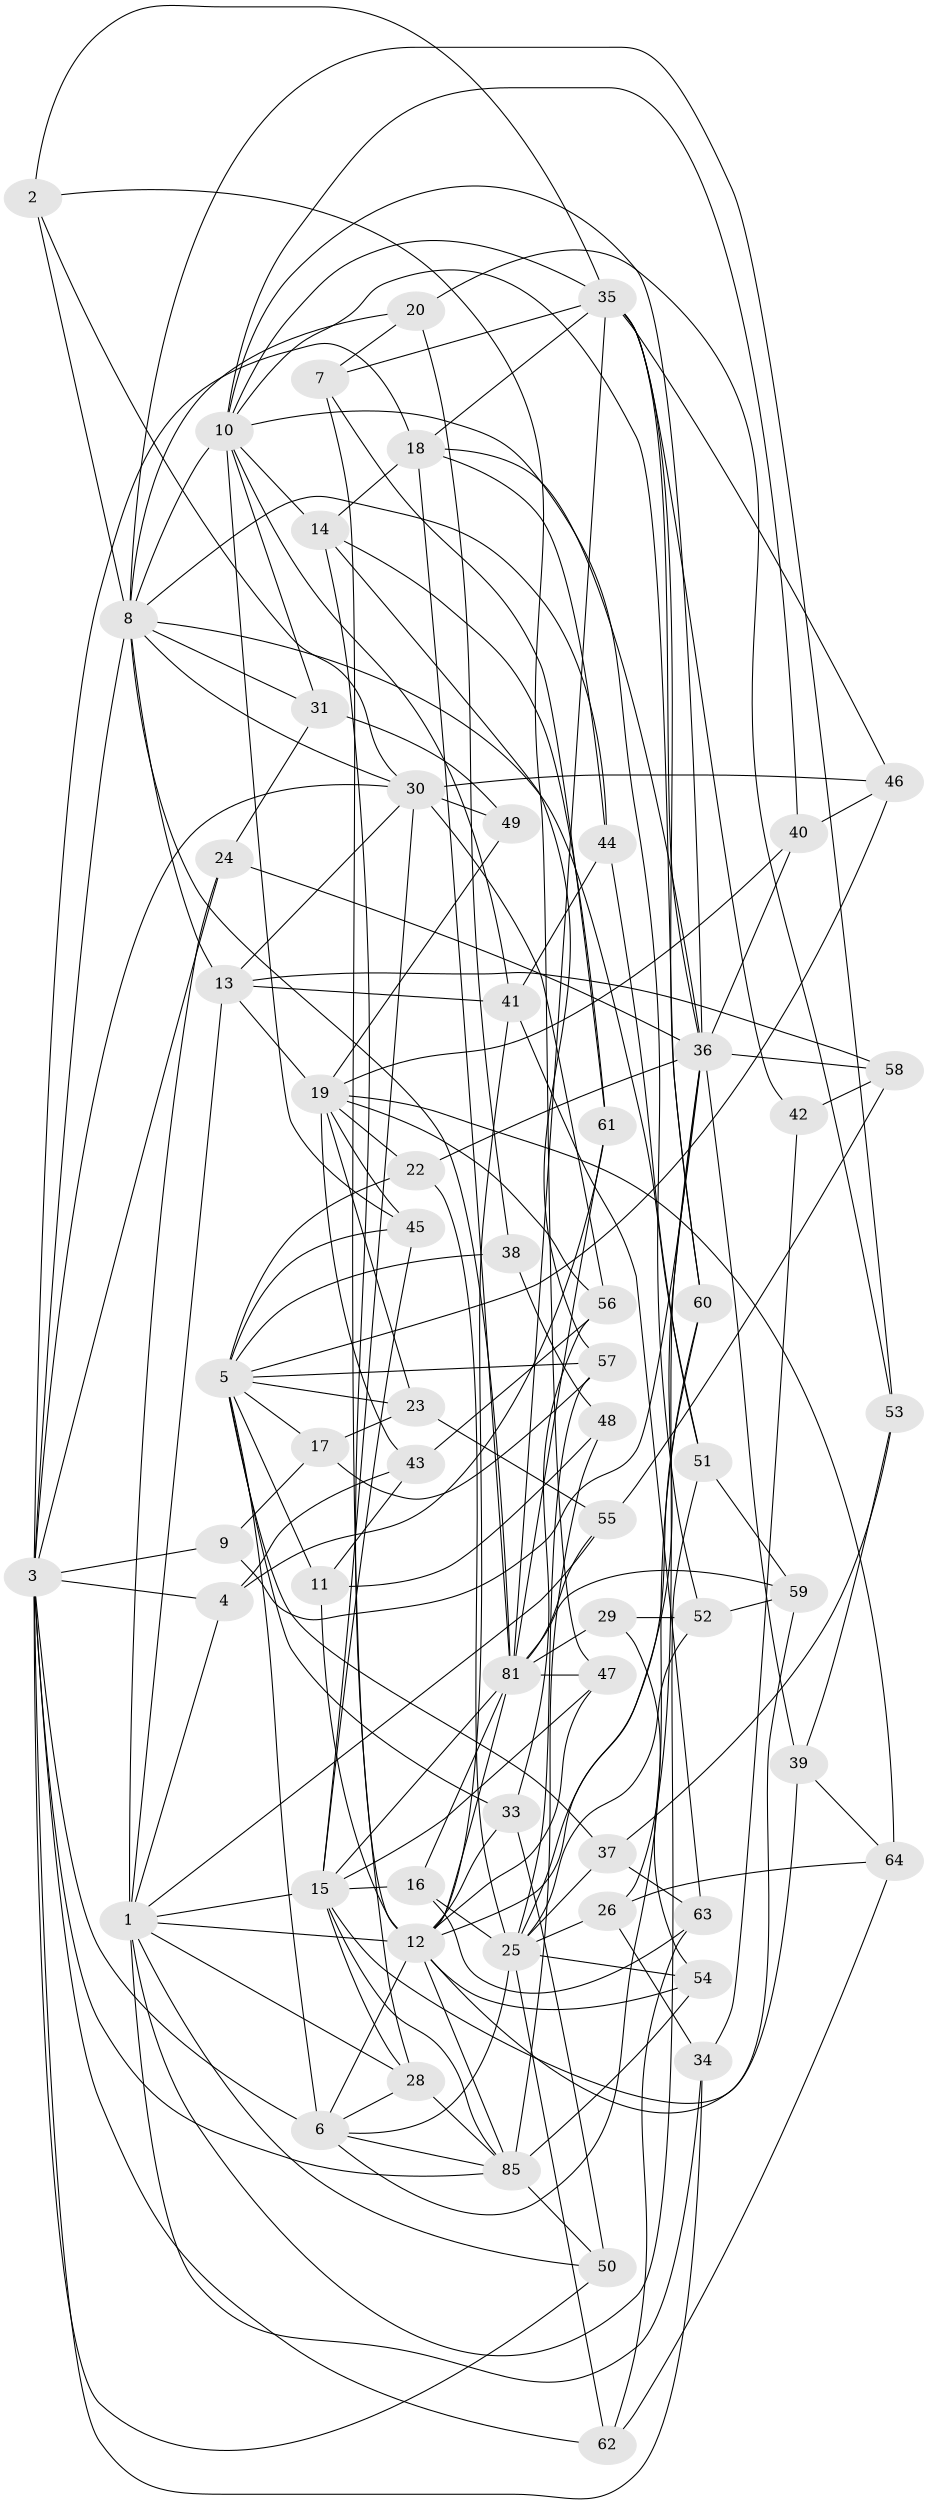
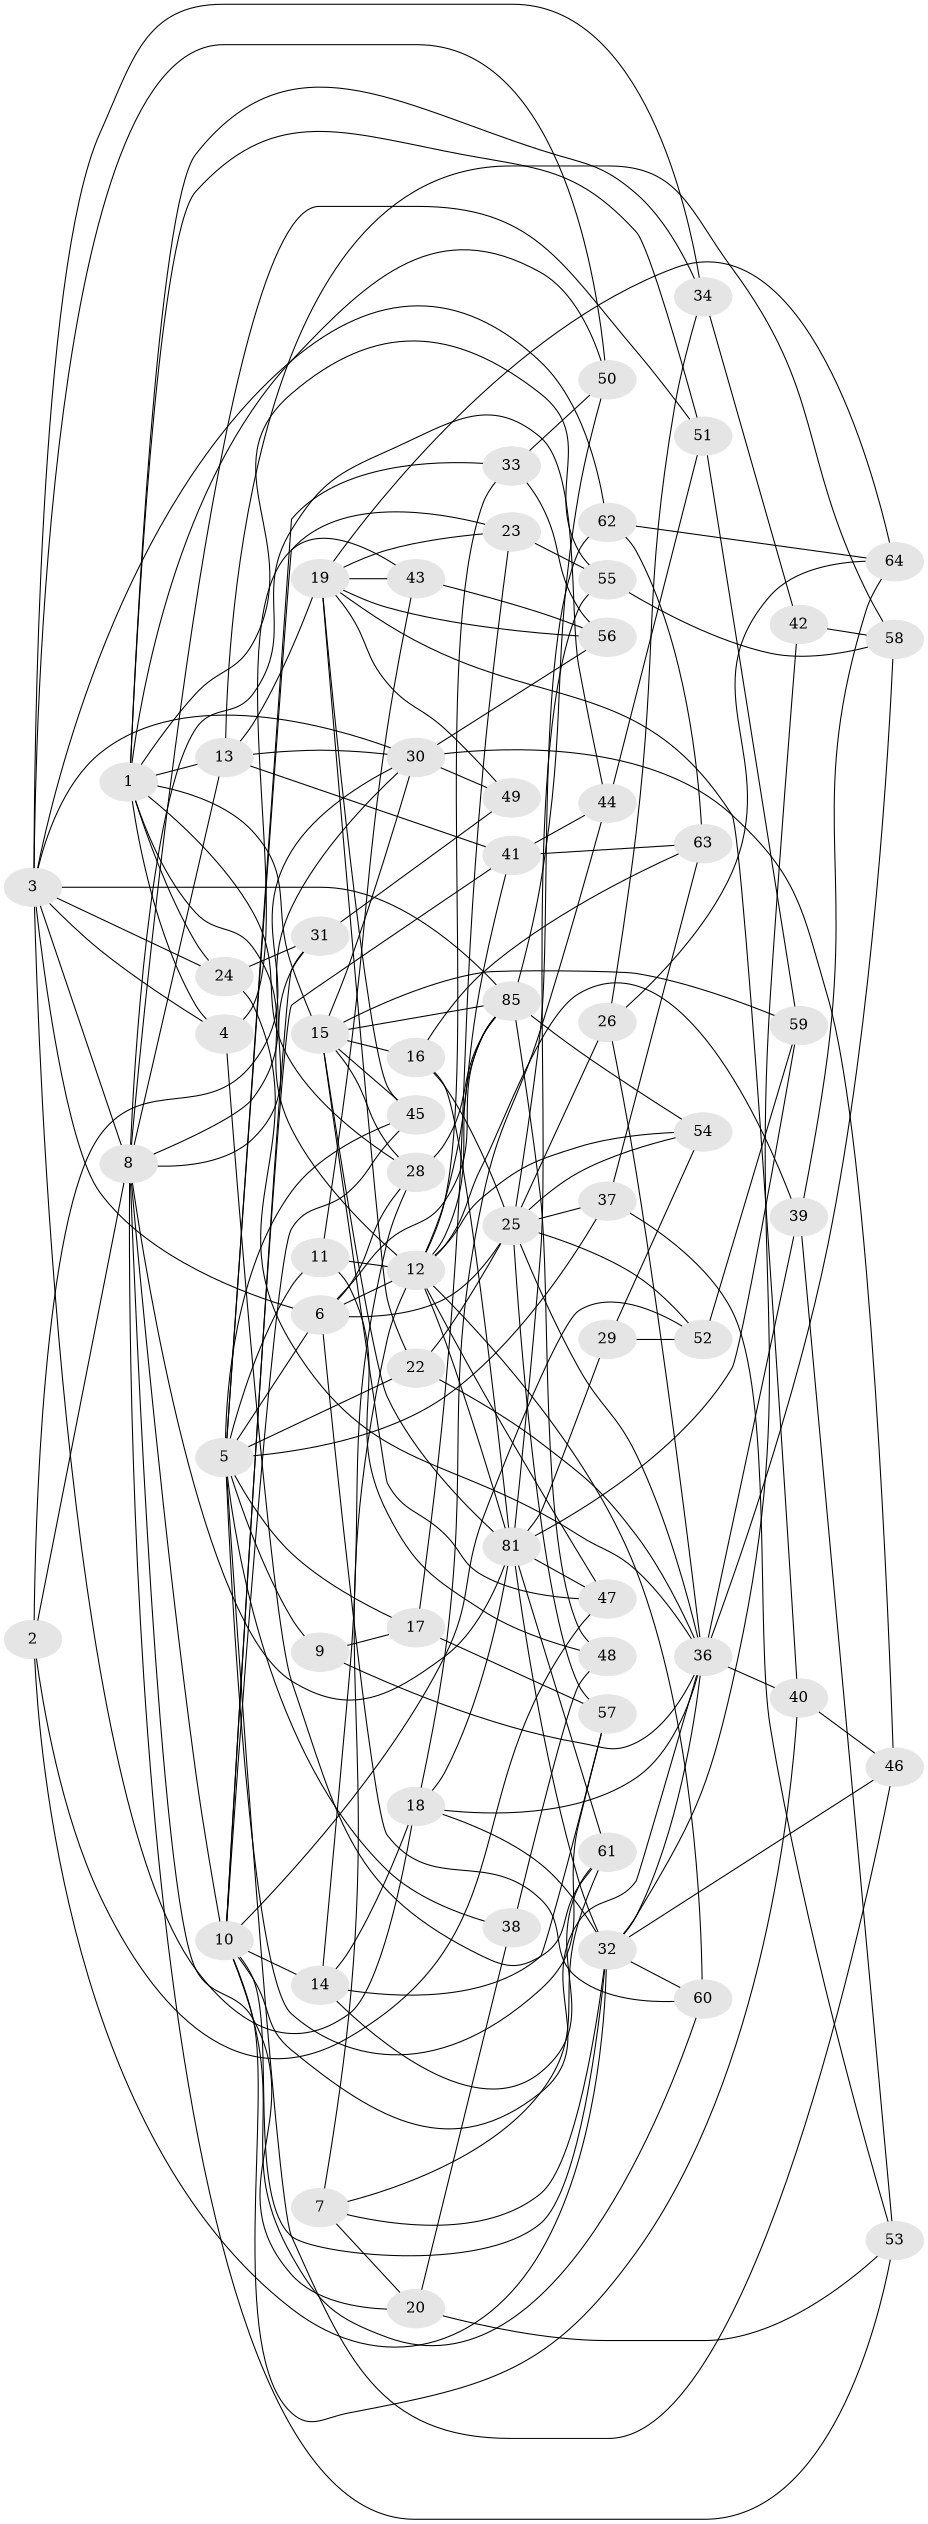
node "35": label "35" -> "32"
edge "9" -- "3": now "9" -- "5"
